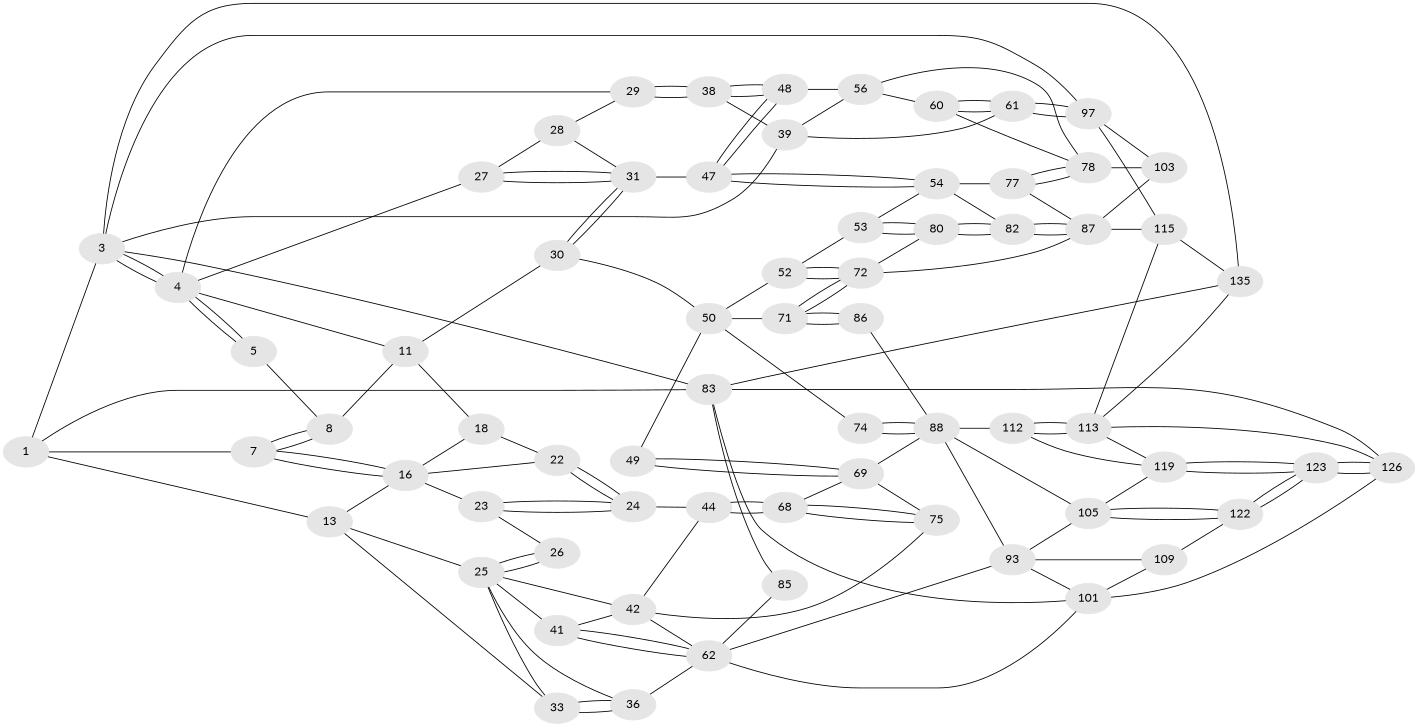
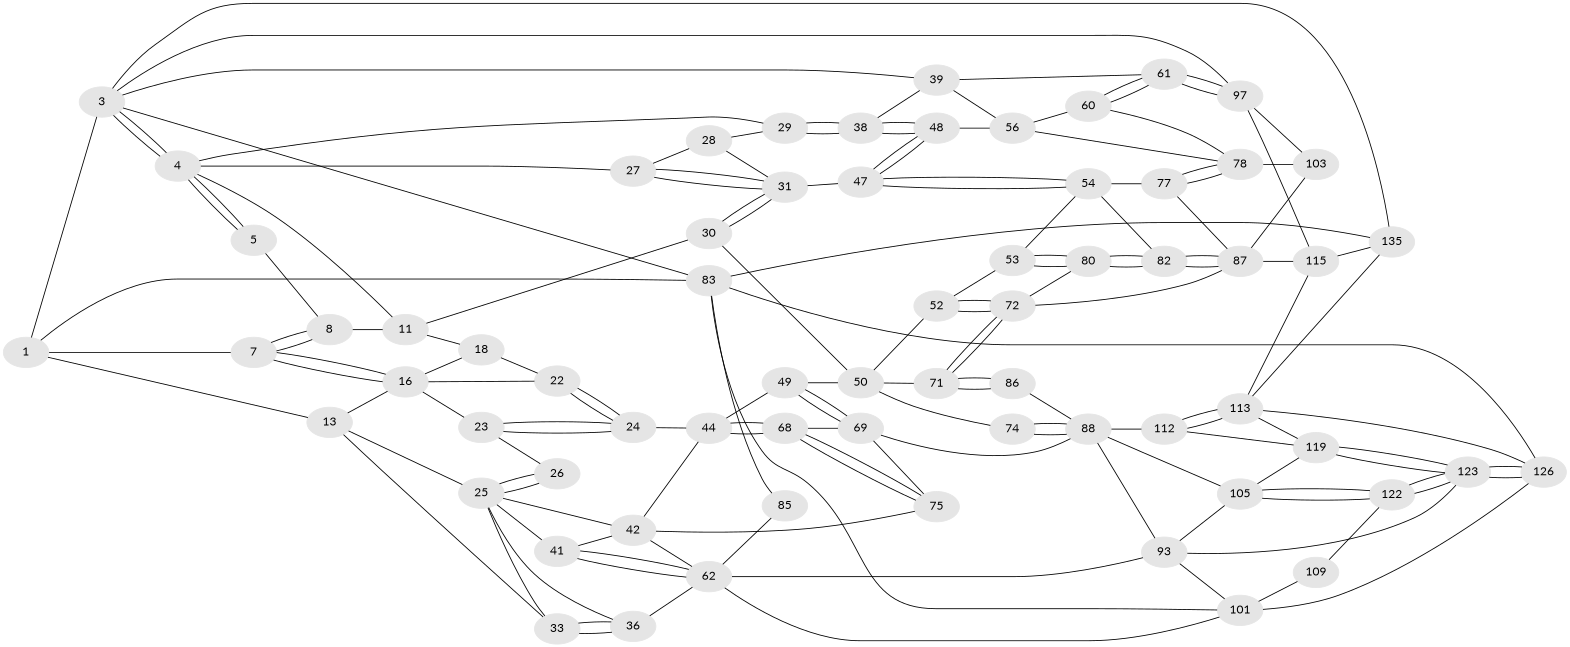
edge "49" -- "44": added
edge "93" -- "109": now "93" -- "123"
